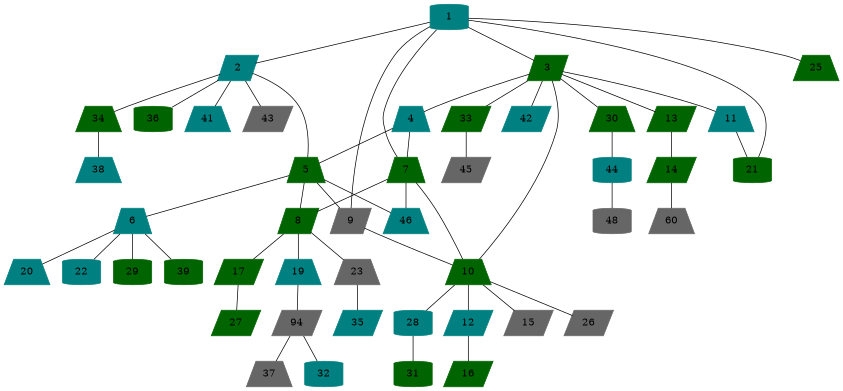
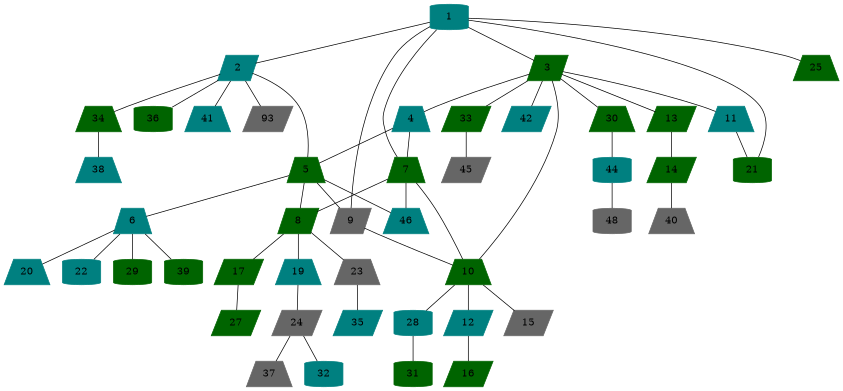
node "43": label "43" -> "93"
node "60": label "60" -> "40"
node "94": label "94" -> "24"
node "26": removed
